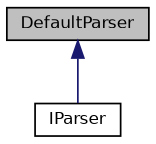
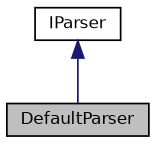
edge "IParser" -> "DefaultParser": reversed
